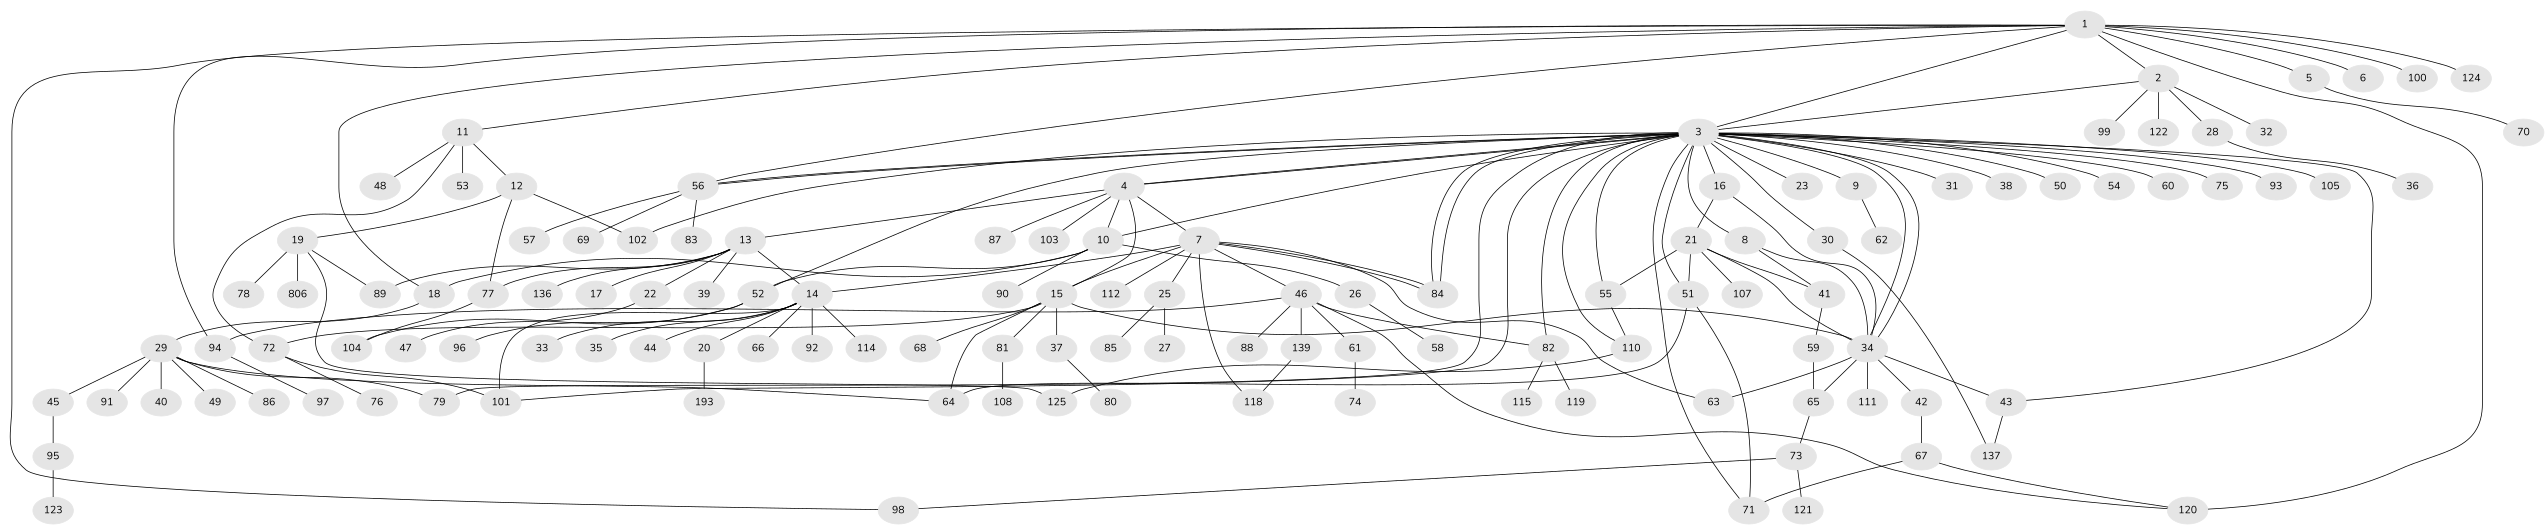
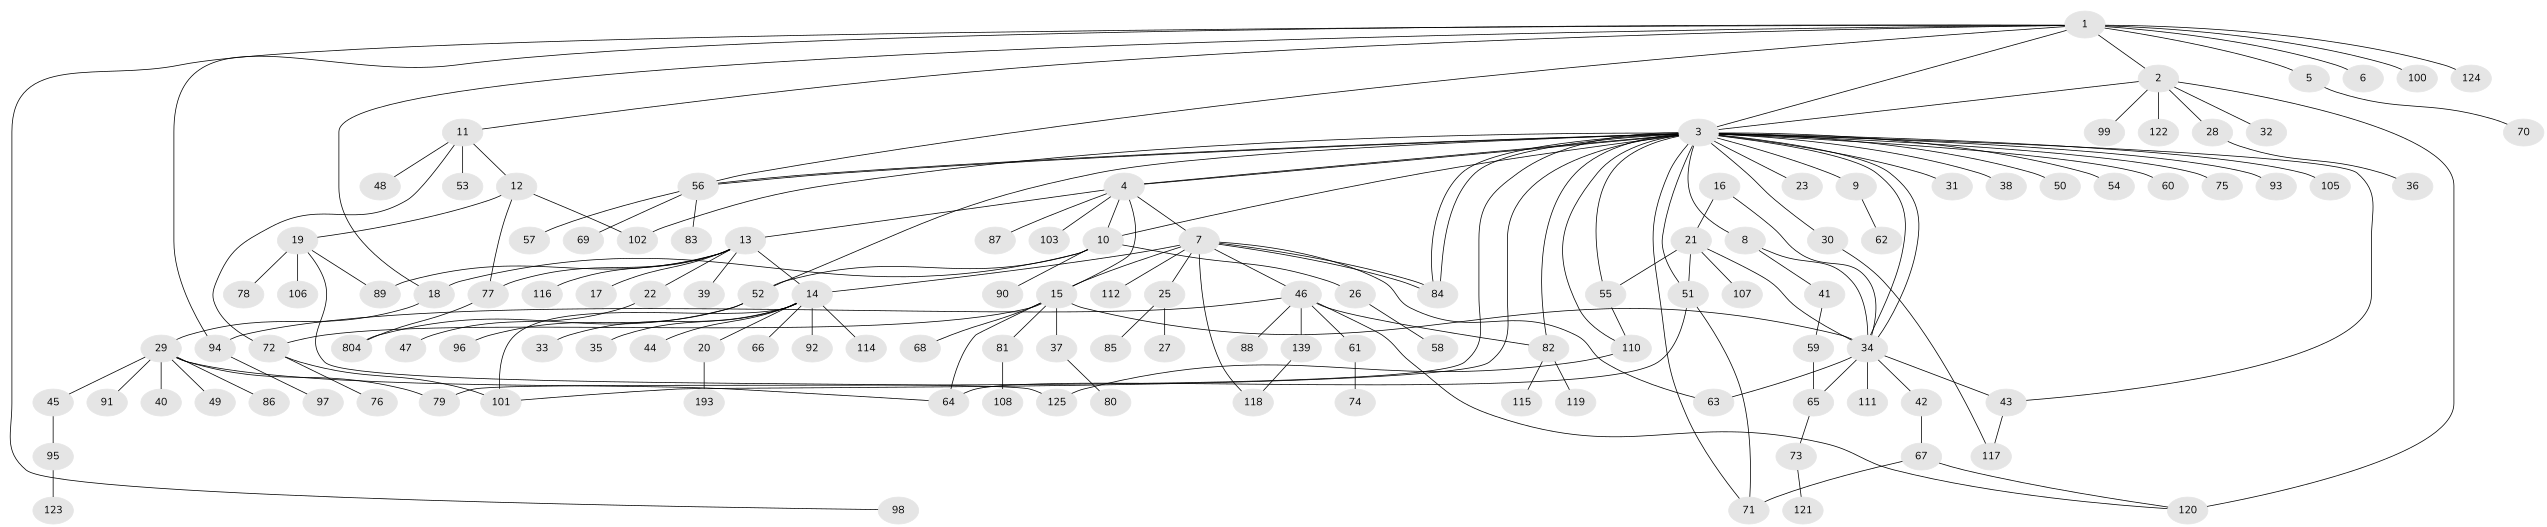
edge "3" -- "16": removed
edge "1" -- "120": now "2" -- "120"
edge "21" -- "41": removed
node "806": label "806" -> "106"
node "136": label "136" -> "116"
node "104": label "104" -> "804"
node "137": label "137" -> "117"
edge "73" -- "98": removed
